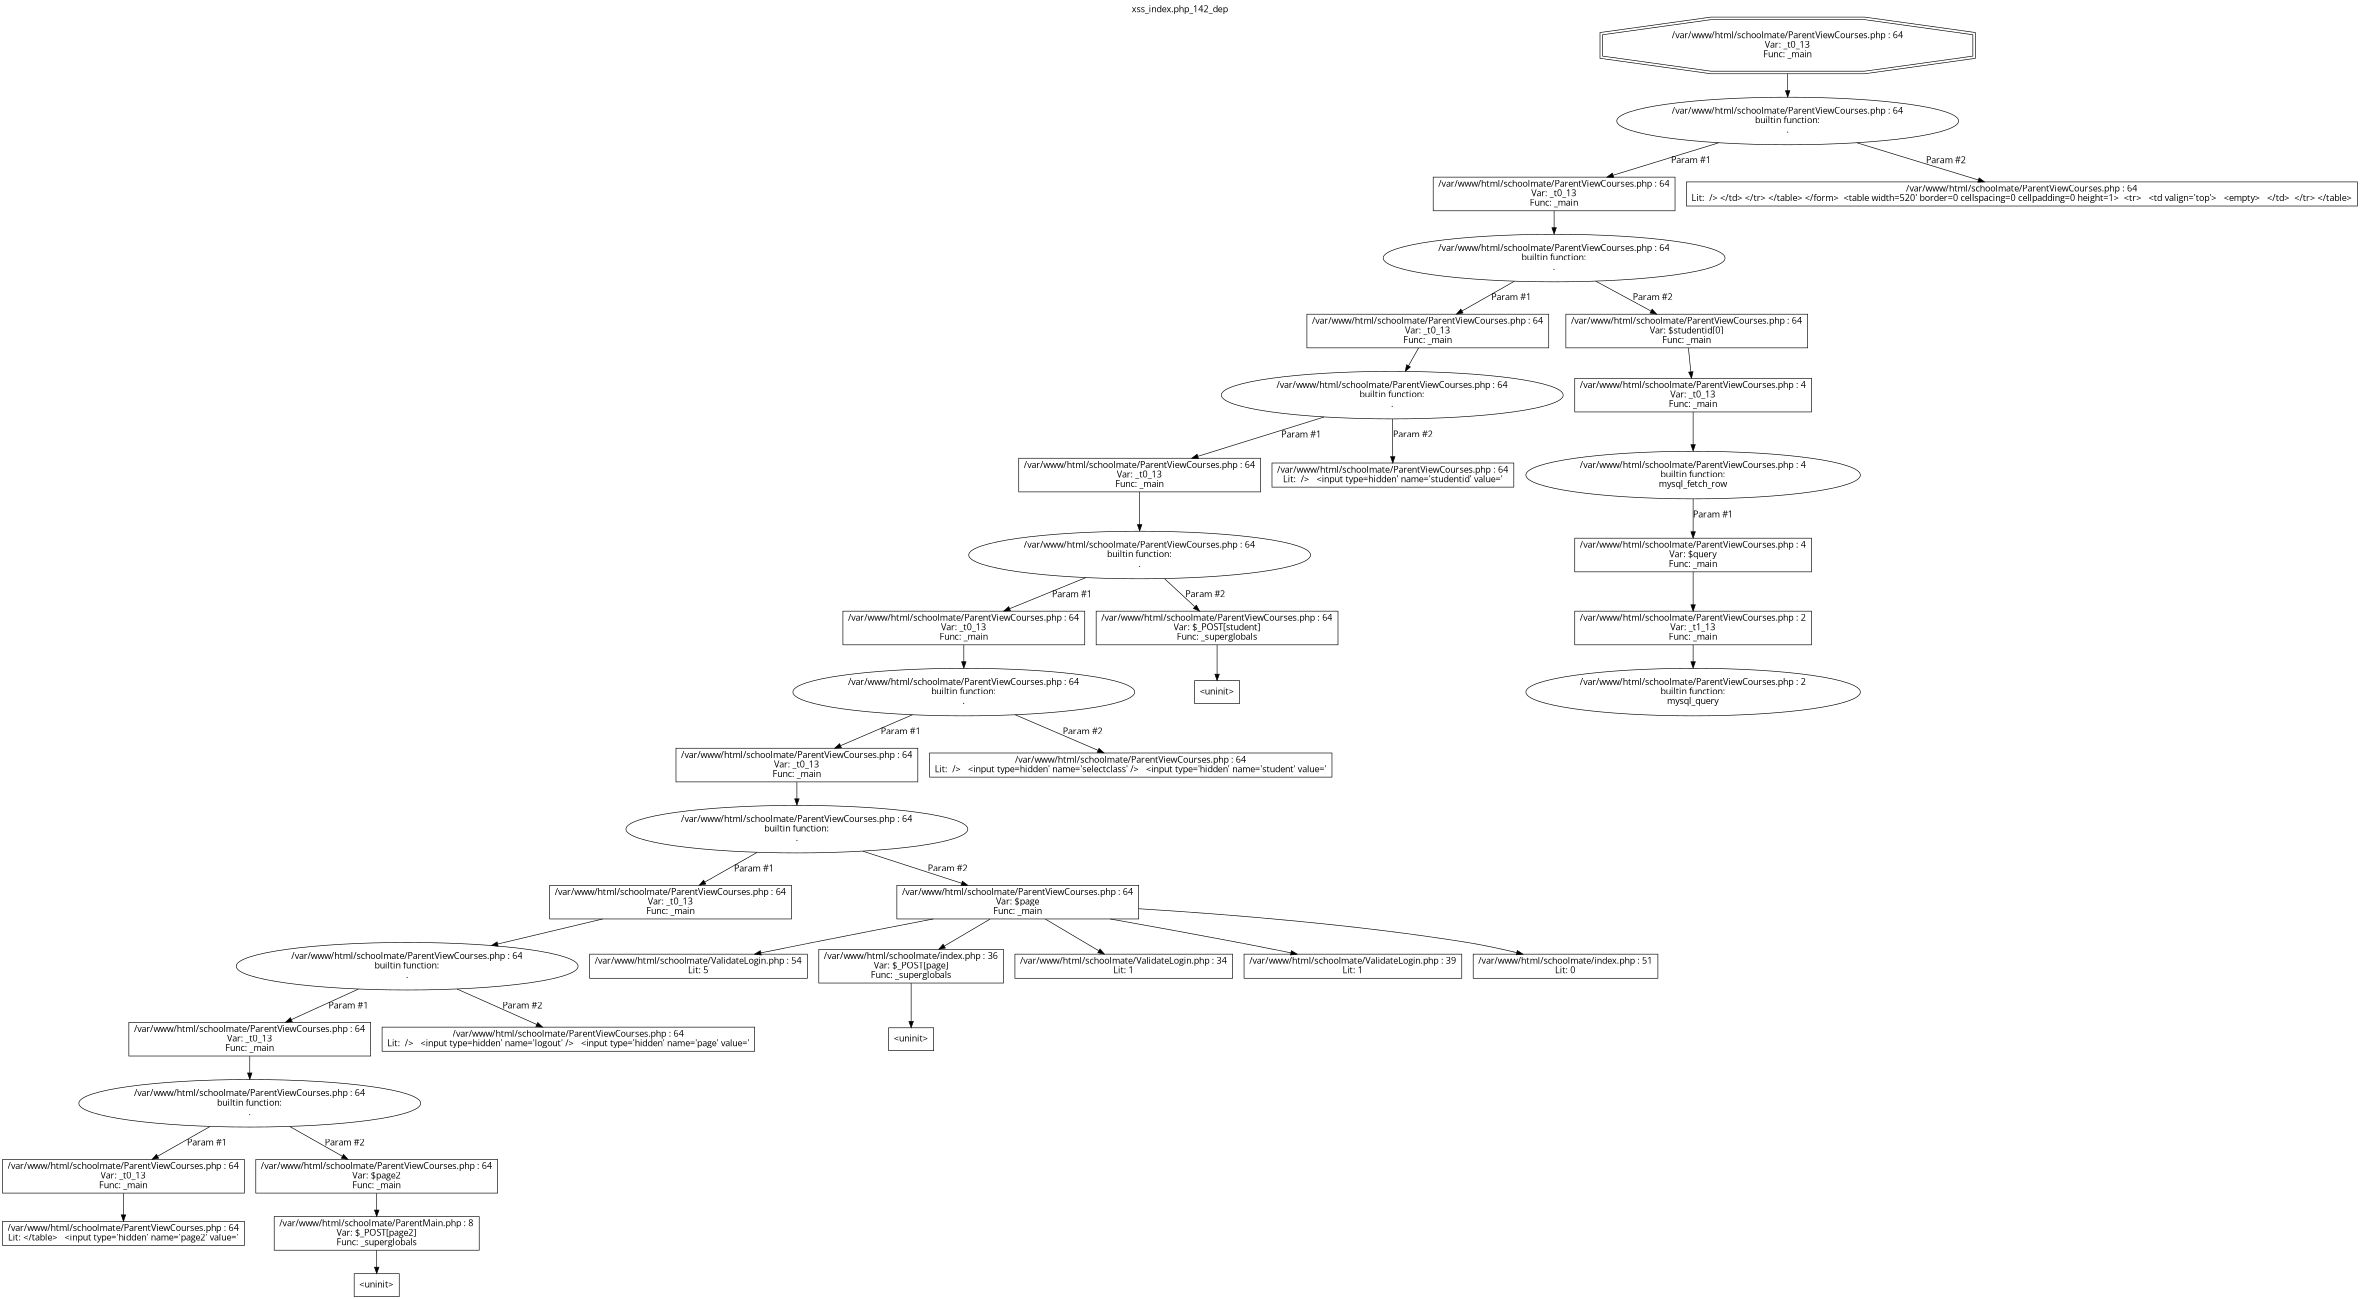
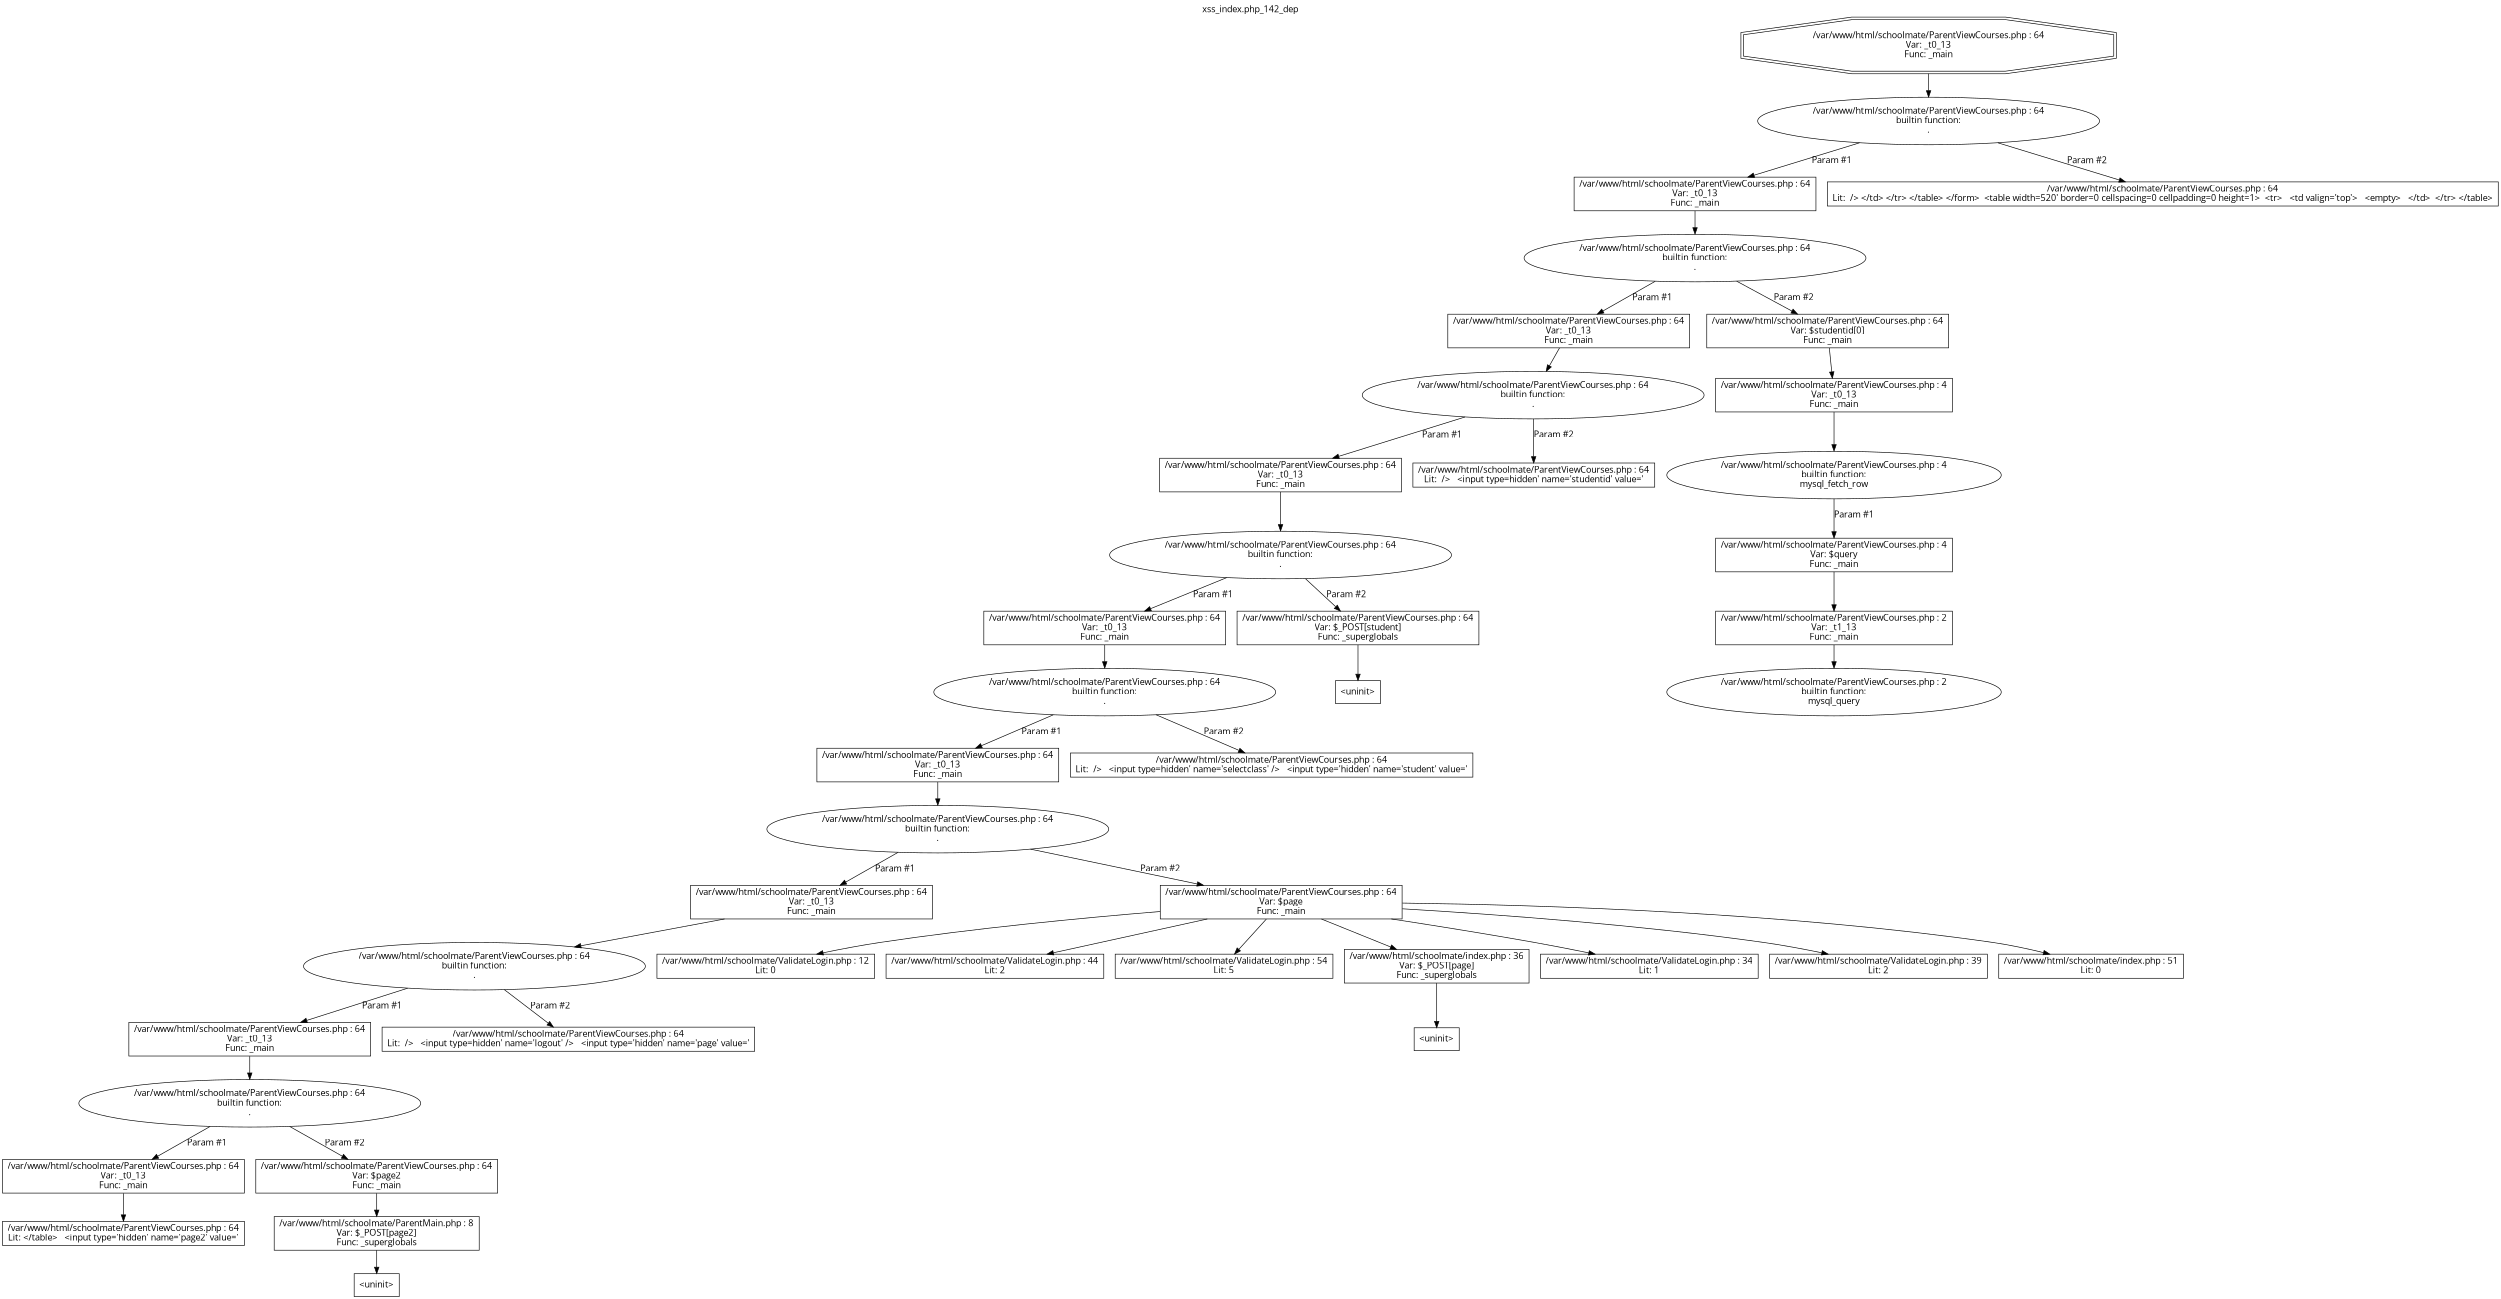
node "/var/www/html/schoolmate/ValidateLogin.php : 12 Lit: 0": added
node "/var/www/html/schoolmate/ValidateLogin.php : 44 Lit: 2": added
node "/var/www/html/schoolmate/ValidateLogin.php : 39 Lit: 1": label "/var/www/html/schoolmate/ValidateLogin.php : 39 Lit: 1" -> "/var/www/html/schoolmate/ValidateLogin.php : 39 Lit: 2"
